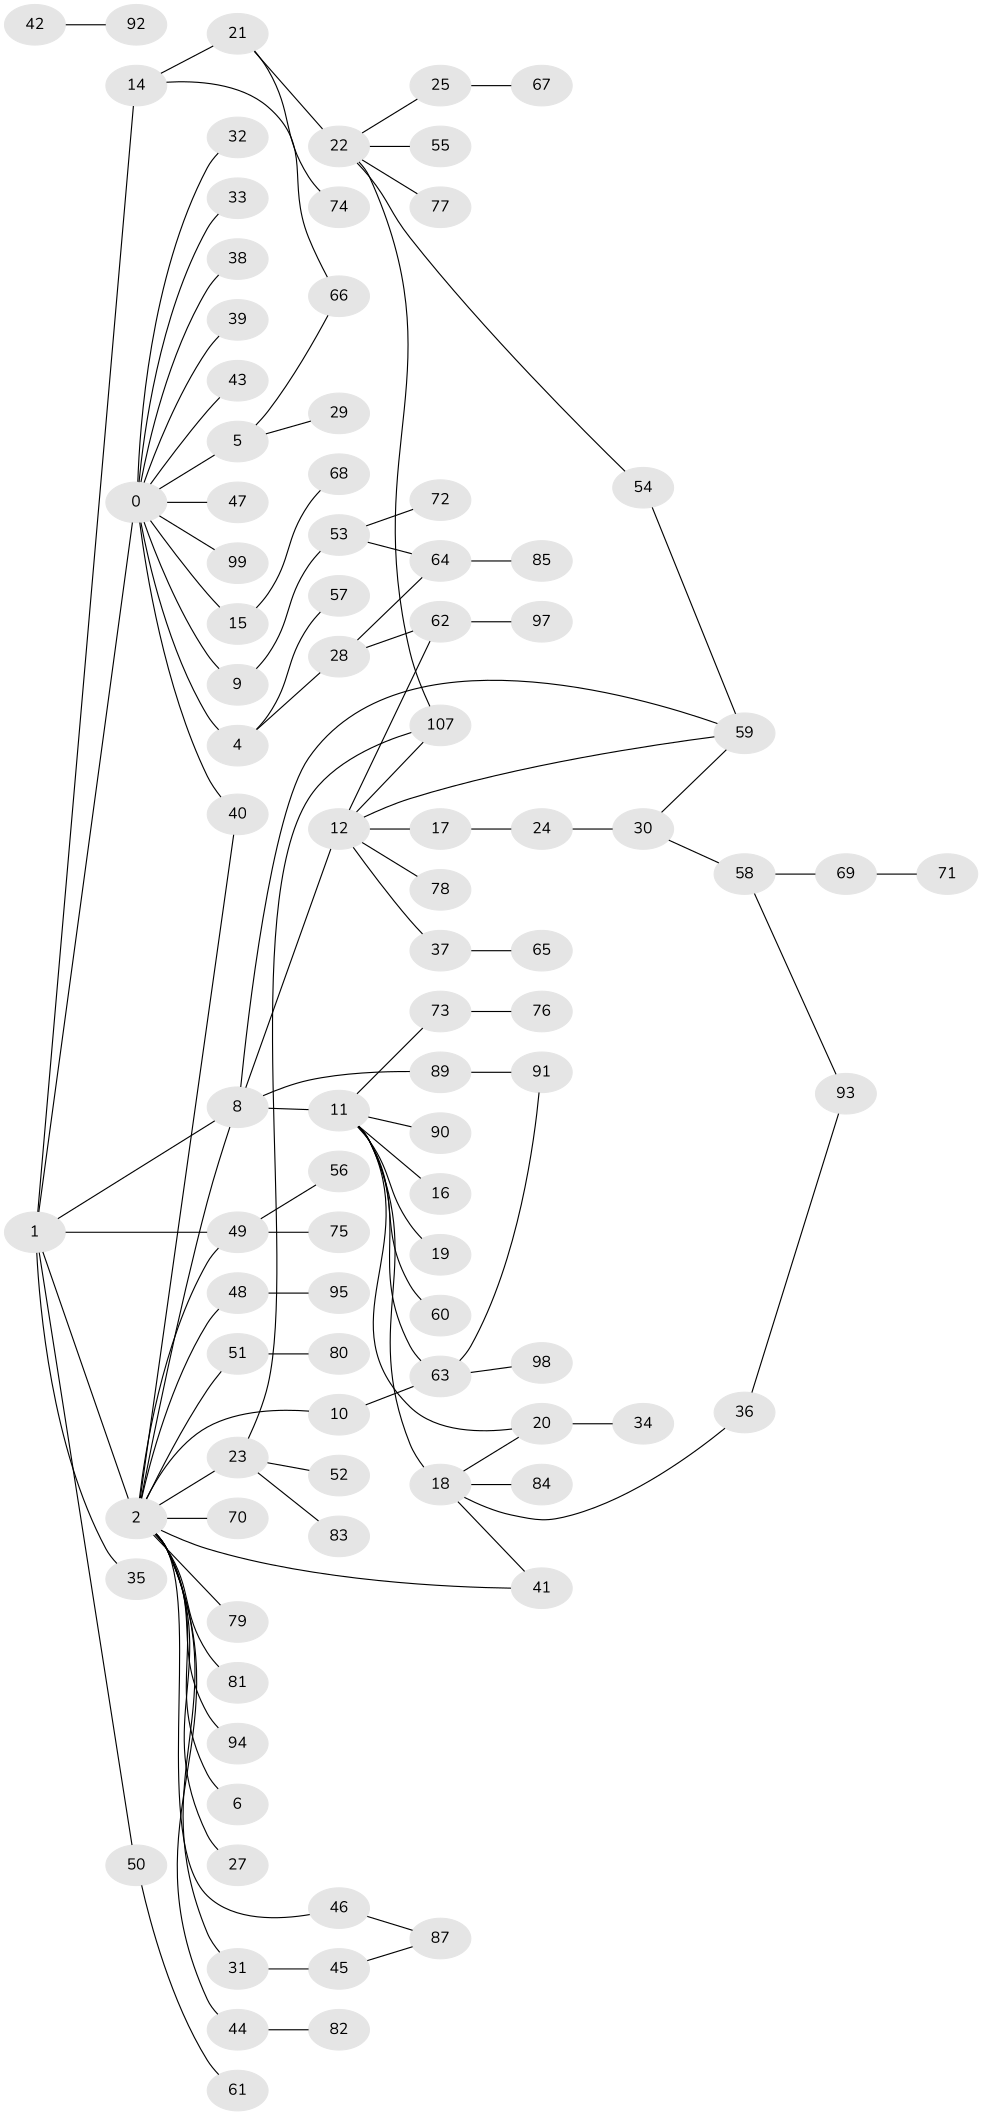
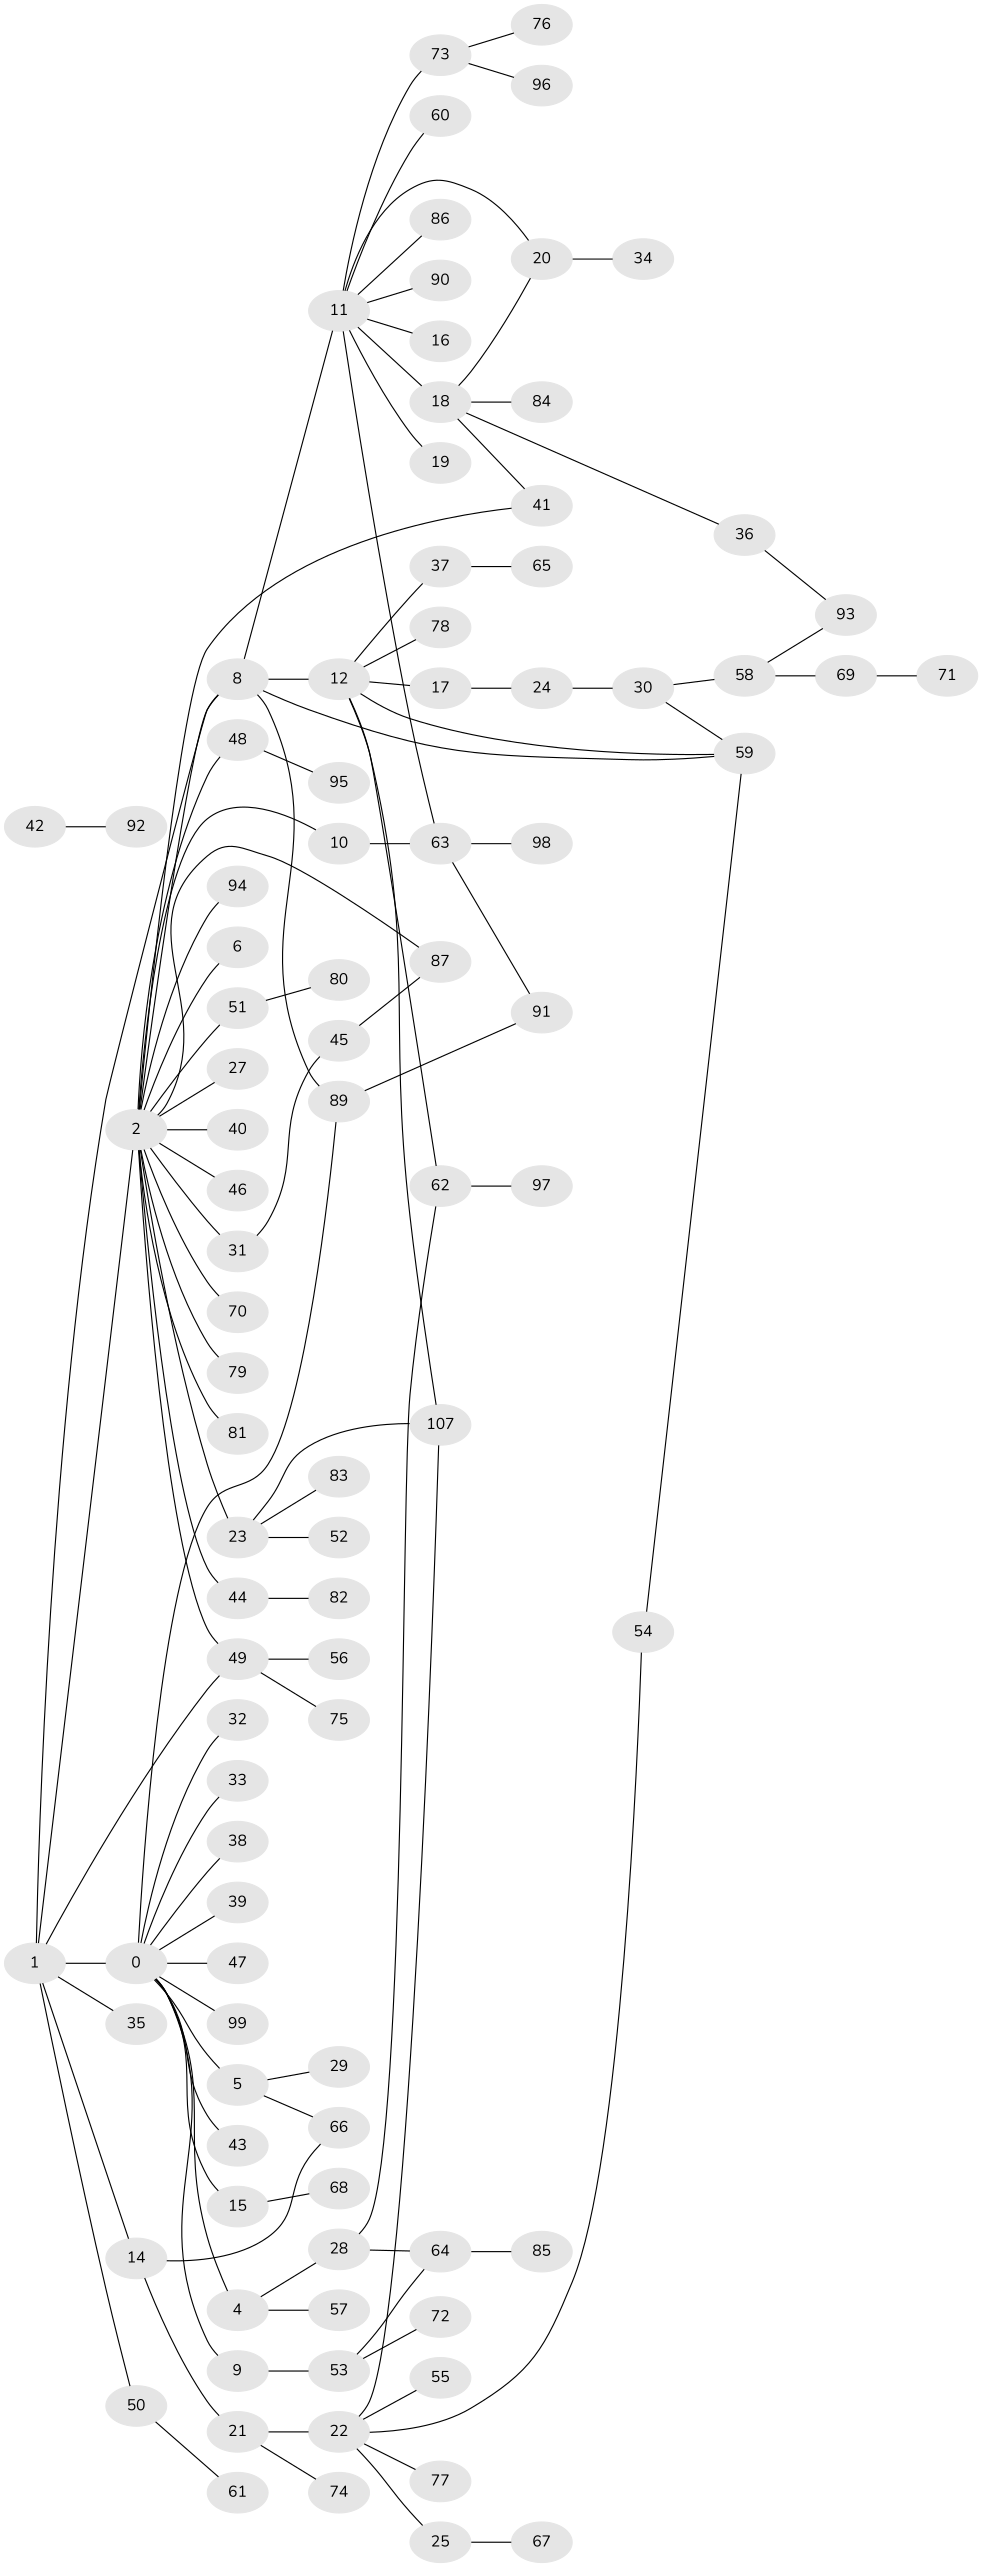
node "96": added
node "86": added
edge "0" -- "40": now "0" -- "89"
edge "46" -- "87": now "2" -- "87"
